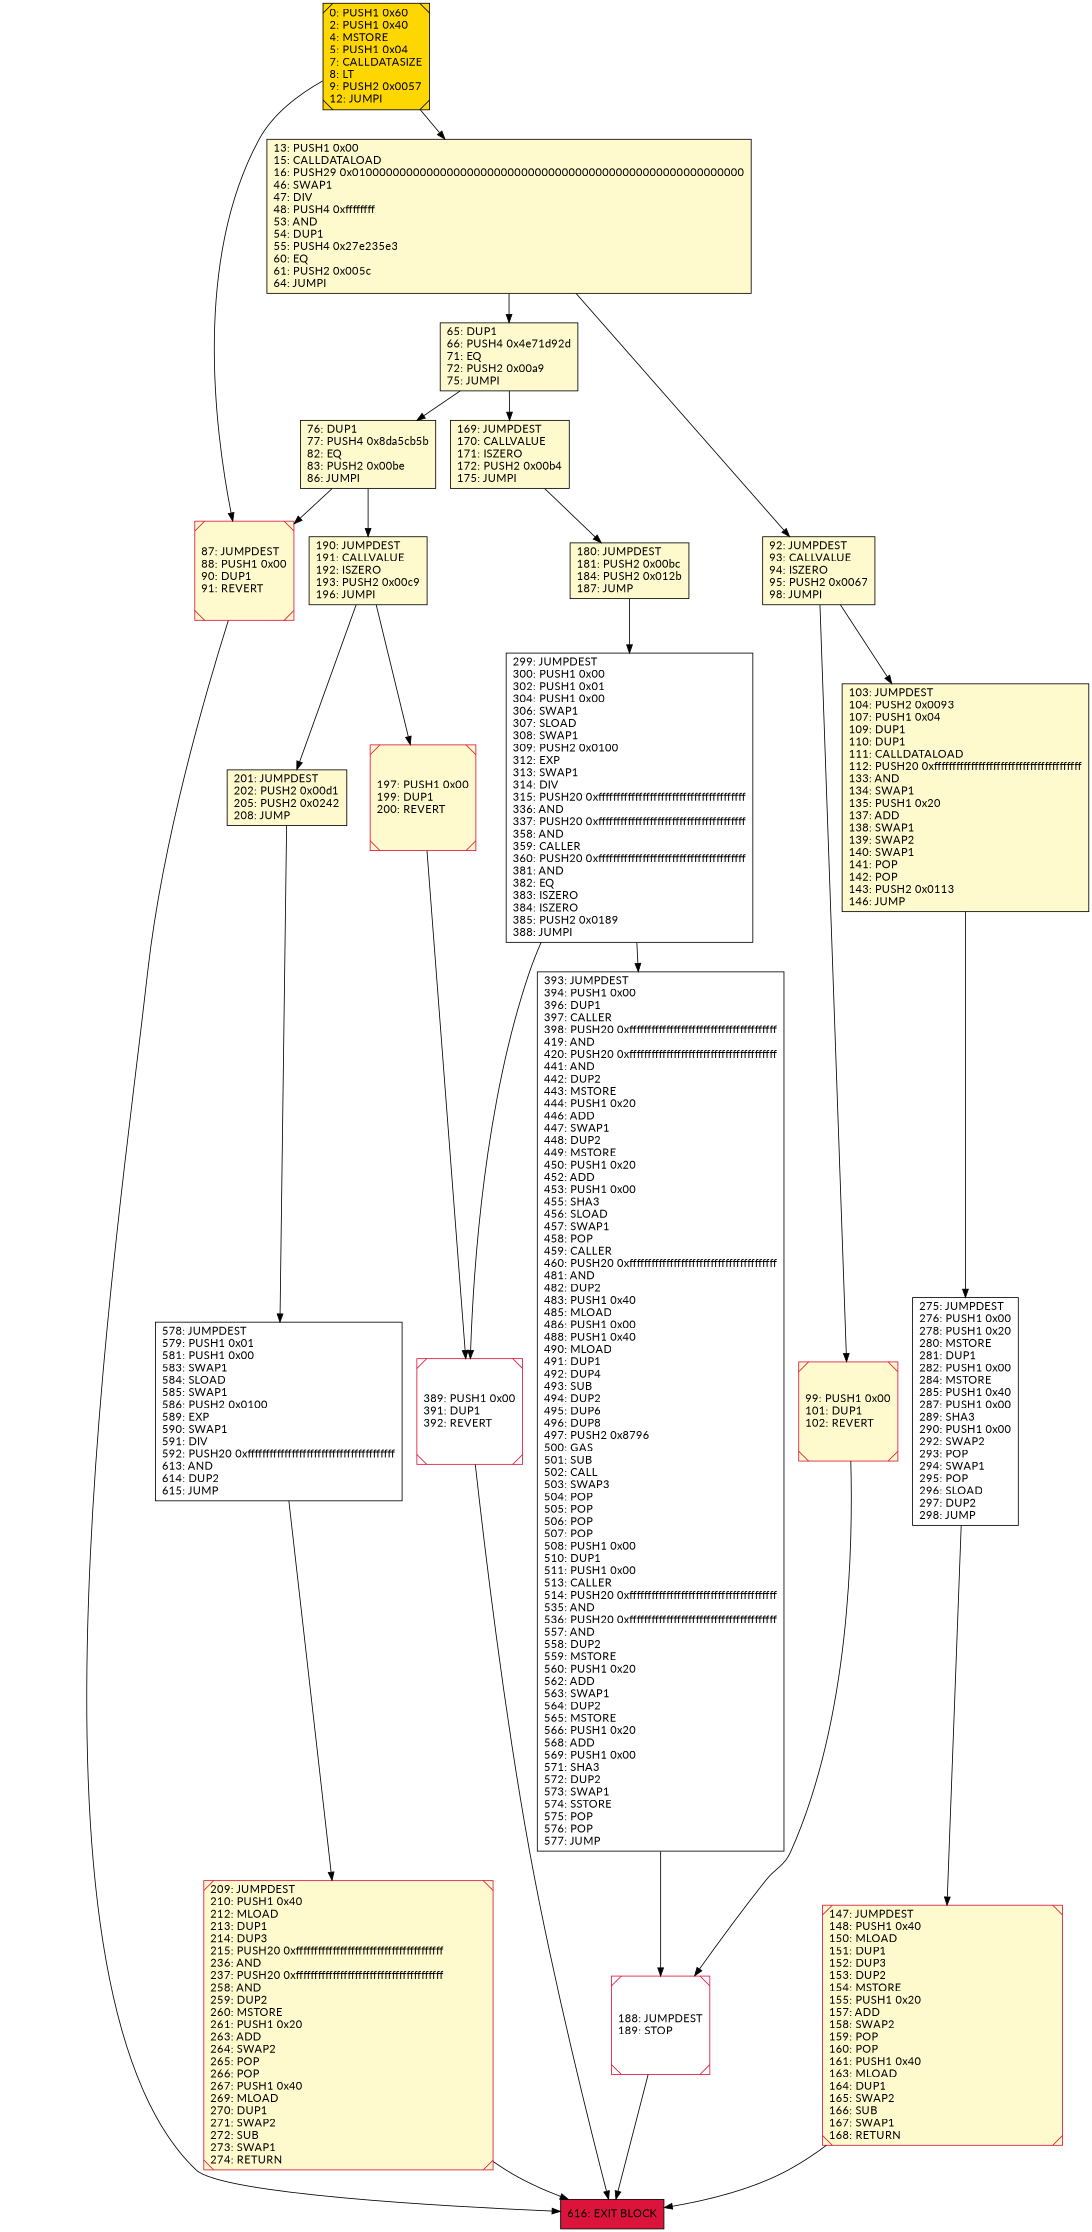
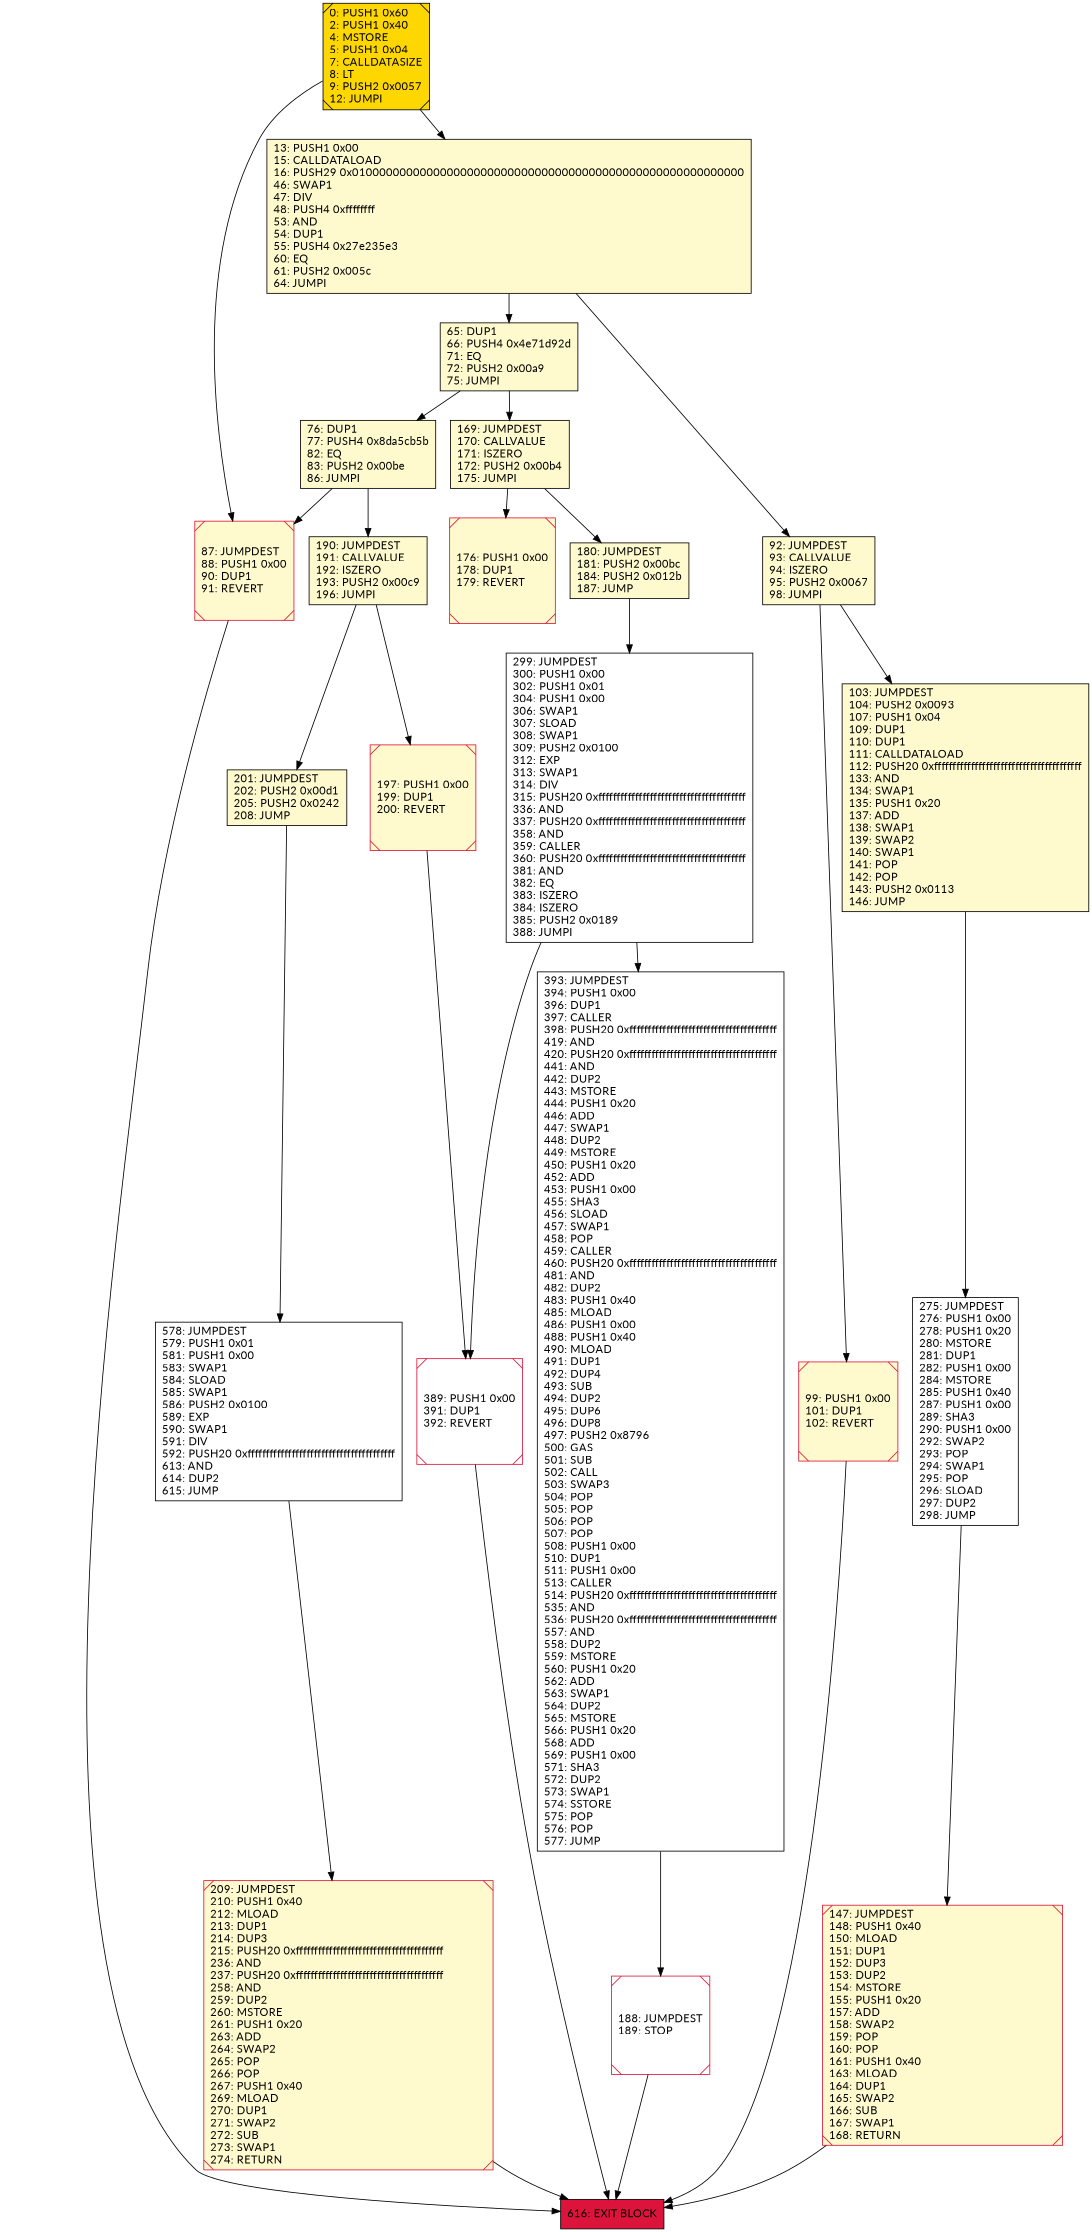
node "176: PUSH1 0x00 178: DUP1 179: REVERT": added
edge "99: PUSH1 0x00 101: DUP1 102: REVERT" -> "188: JUMPDEST 189: STOP": now "99: PUSH1 0x00 101: DUP1 102: REVERT" -> "616: EXIT BLOCK"
